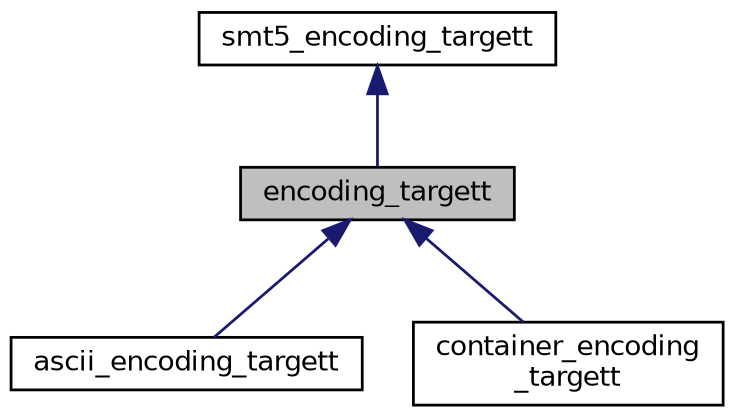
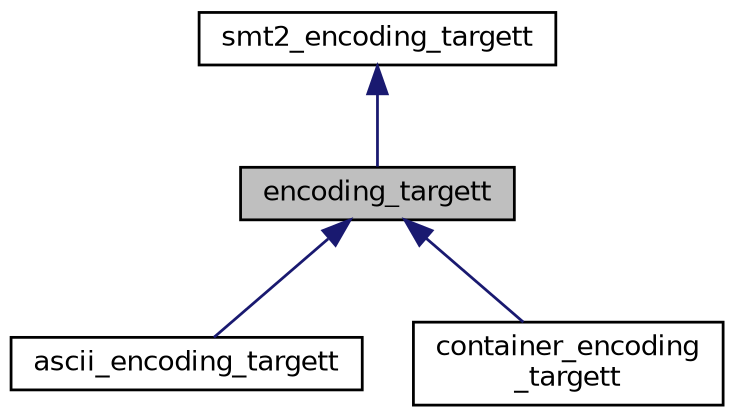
node "smt5_encoding_targett": label "smt5_encoding_targett" -> "smt2_encoding_targett"
